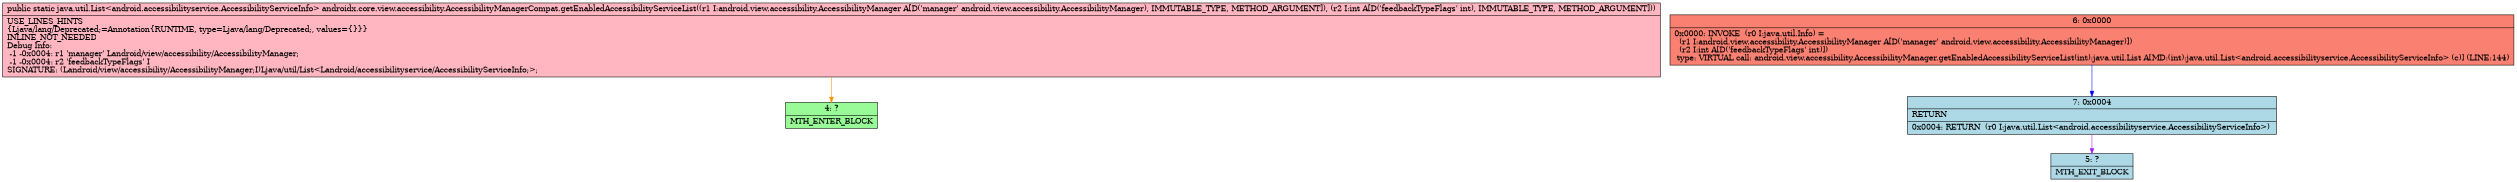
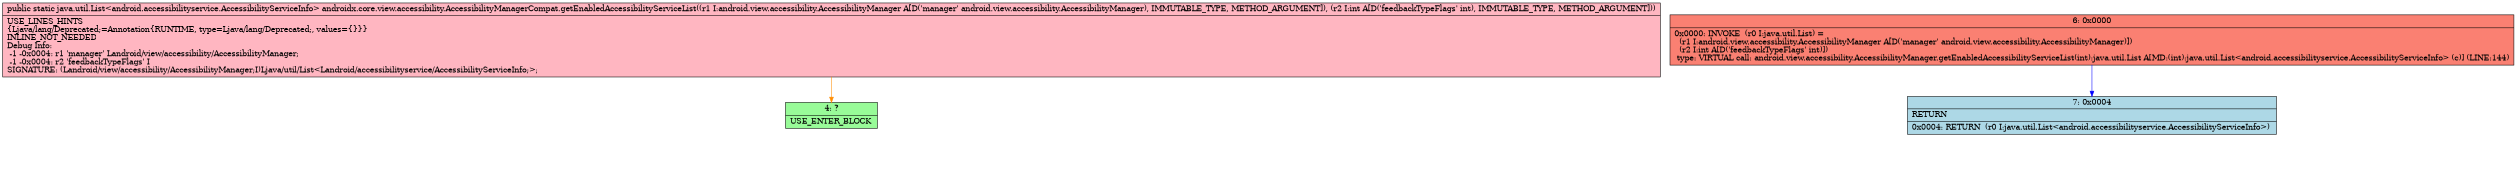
node "6: 0x0000": text "0x0000: INVOKE  (r0 I:java.util.Info) =" -> "0x0000: INVOKE  (r0 I:java.util.List) ="
node "4: ?": text "MTH_ENTER_BLOCK" -> "USE_ENTER_BLOCK"
node "5: ?": removed
